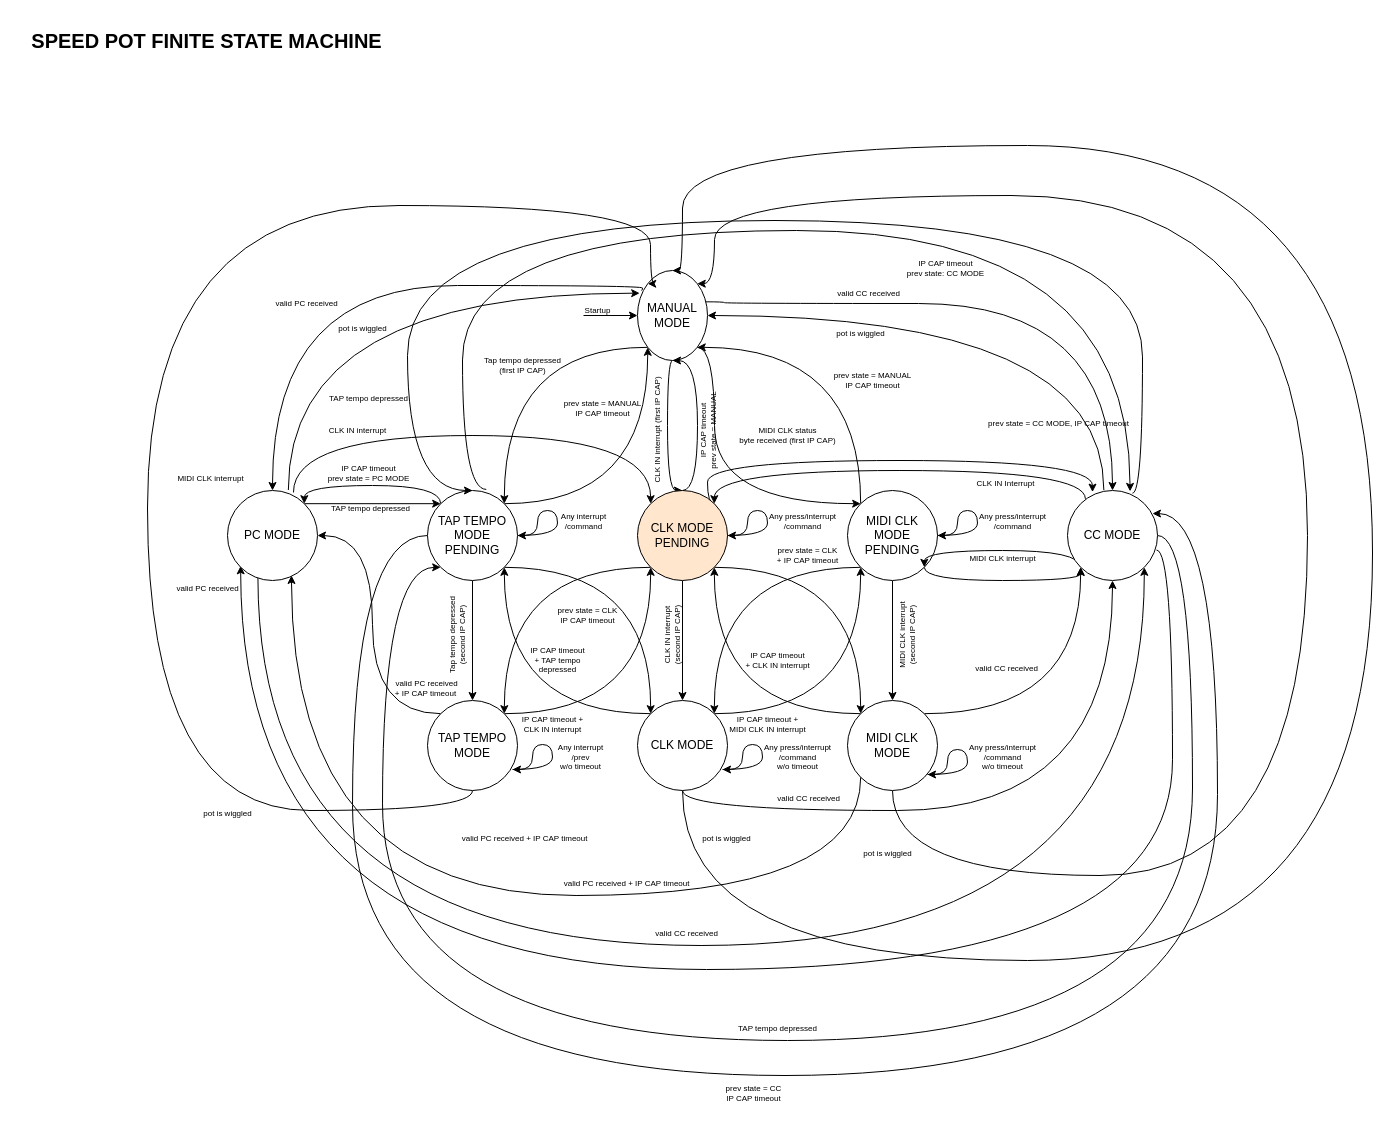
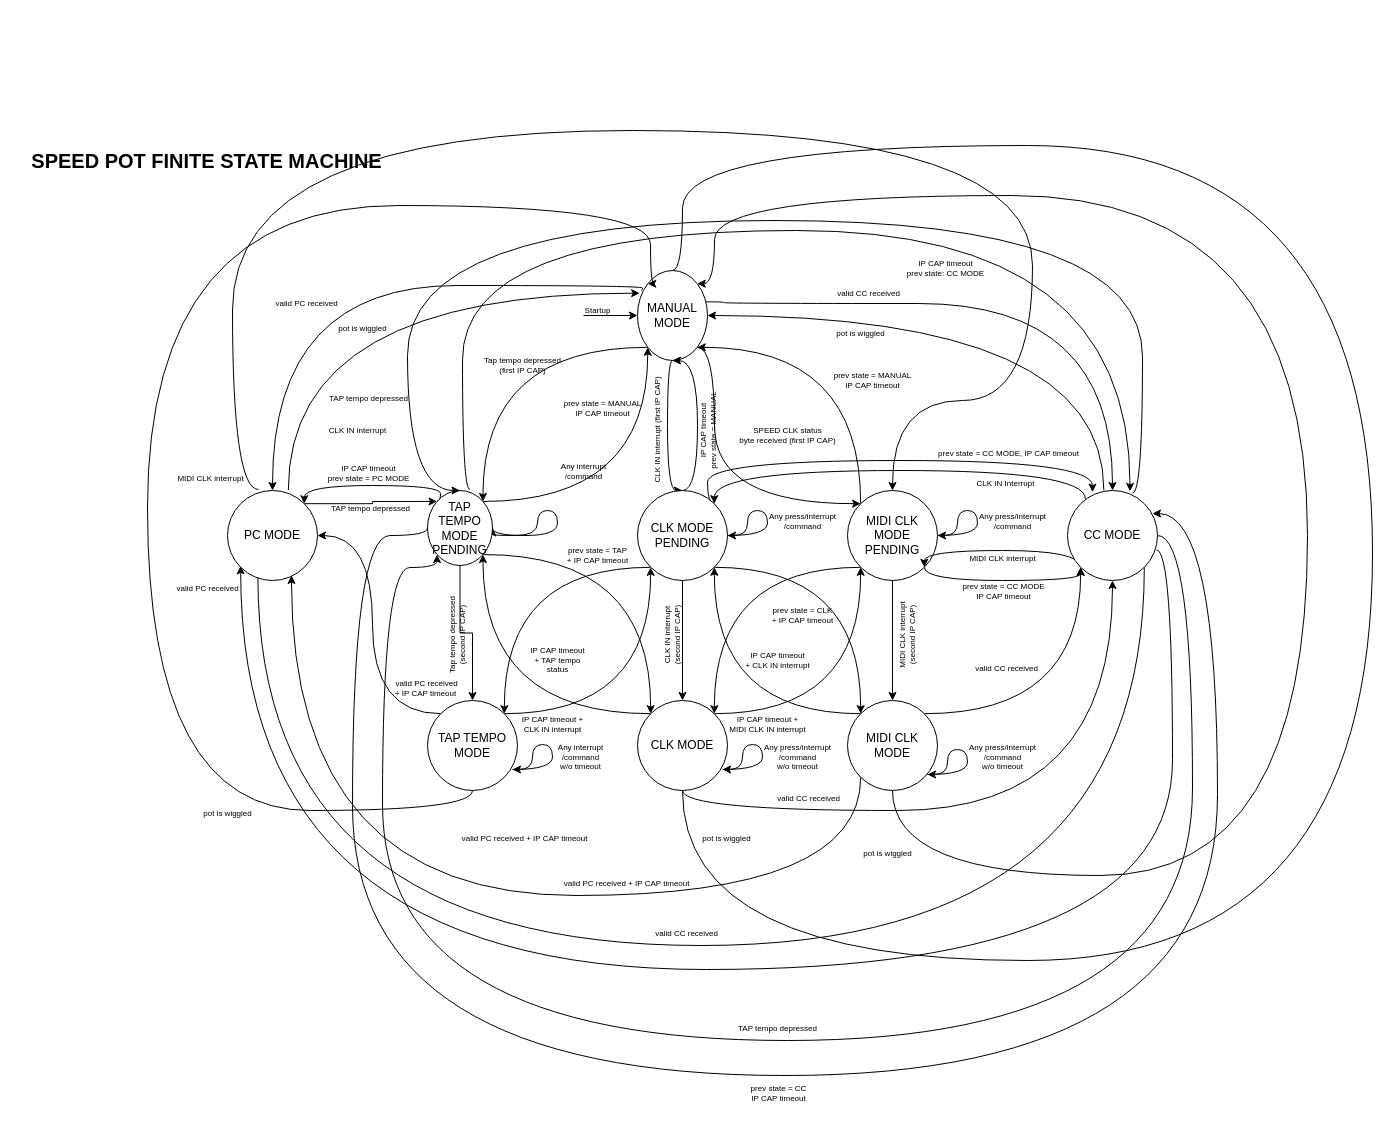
node "SPEED POT FINITE STATE MACHINE": moved (206, 41) -> (206, 161)
edge "PC MODE" -> "MIDI CLK MODE PENDING": added
edge "CLK MODE" -> "MANUAL MODE": arrowhead classic -> none
node "prev state = CC MODE, IP CAP timeout": moved (1059, 423) -> (1009, 453)
edge "PC MODE" -> "CLK MODE PENDING": removed
node "MIDI CLK status byte received (first IP CAP)": label "MIDI CLK status byte received (first IP CAP)" -> "SPEED CLK status byte received (first IP CAP)"
node "Any interrupt /command": moved (583, 521) -> (583, 471)
node "TAP TEMPO MODE PENDING": size 90x90 -> 65x75
node "CLK MODE PENDING": fillcolor #ffe6cc -> #ffffff
node "prev state = TAP + IP CAP timeout": added
node "prev state = CLK + IP CAP timeout": moved (808, 556) -> (803, 616)
edge "PC MODE" -> "CC MODE": arrowhead classic -> none
node "prev state = CC MODE IP CAP timeout": added
node "prev state = CLK IP CAP timeout": removed
node "IP CAP timeout + TAP tempo depressed": label "IP CAP timeout + TAP tempo depressed" -> "IP CAP timeout + TAP tempo status"
node "Any interrupt /prev w/o timeout": label "Any interrupt /prev w/o timeout" -> "Any interrupt /command w/o timeout"
node "prev state = CC IP CAP timeout": moved (753, 1093) -> (778, 1093)
